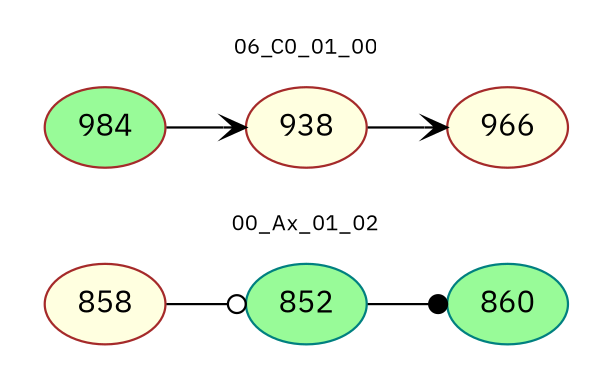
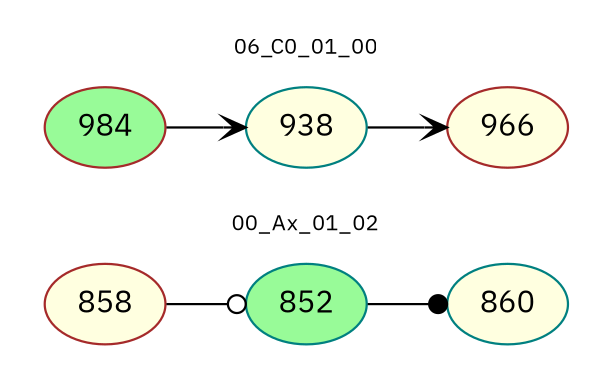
node "938": color brown -> teal
node "860": fillcolor palegreen -> lightyellow
